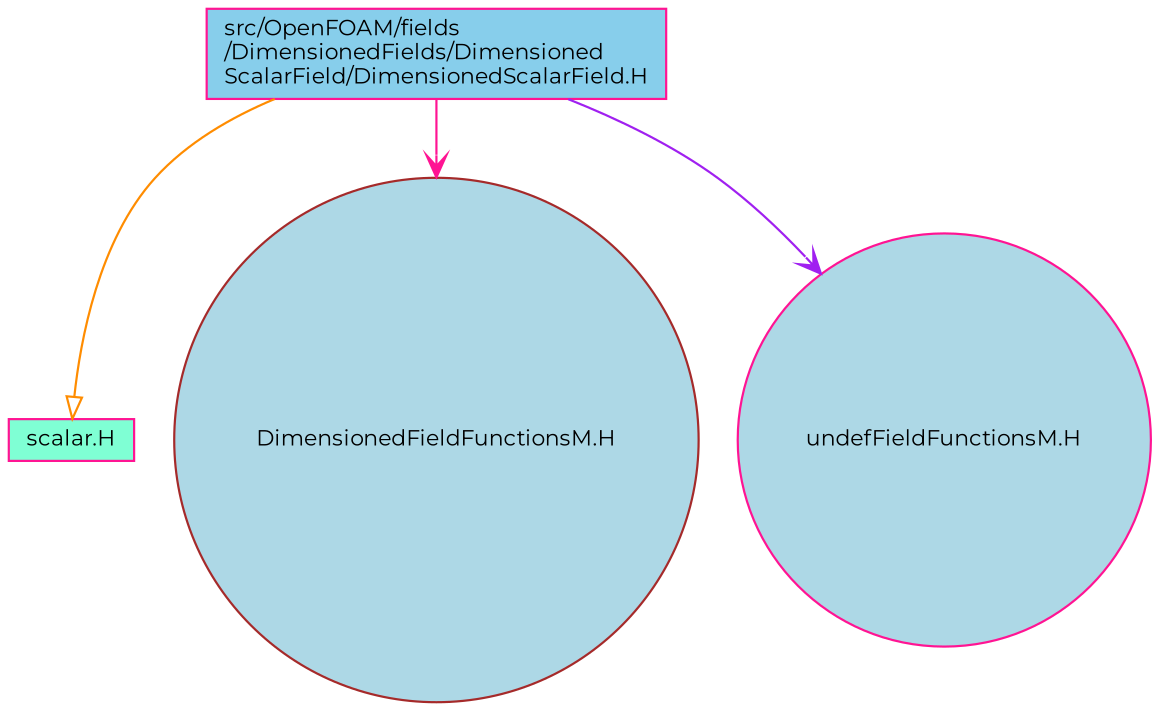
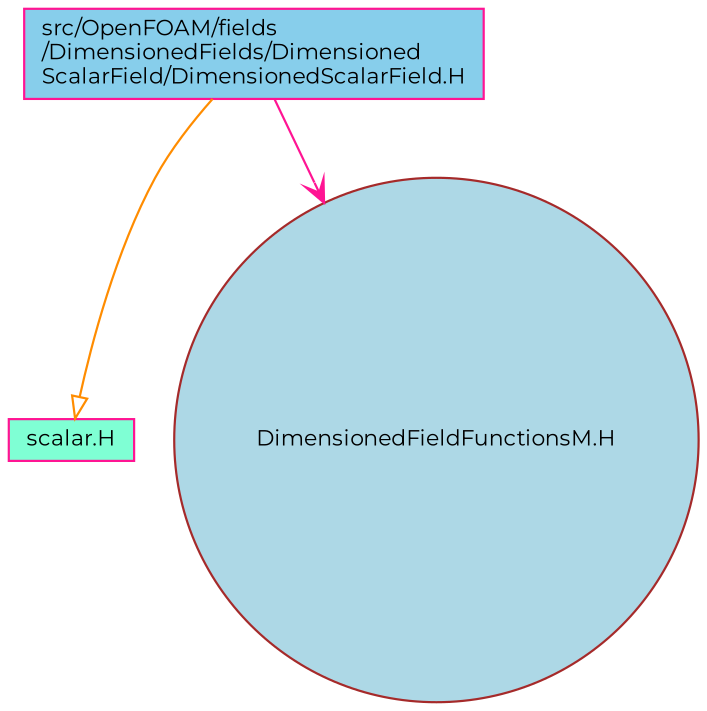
node "undefFieldFunctionsM.H": removed
